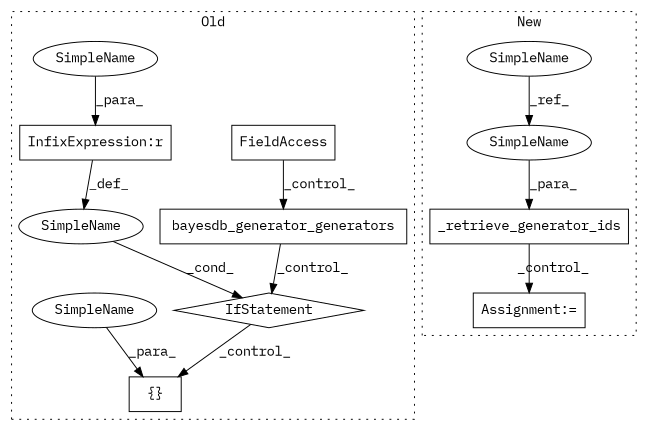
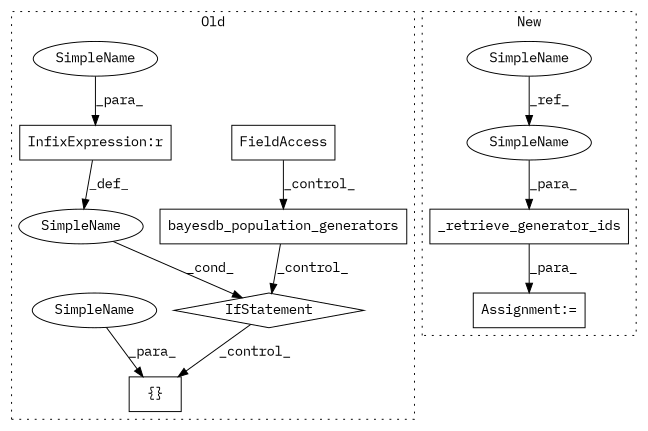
node "bayesdb_generator_generators": label "bayesdb_generator_generators" -> "bayesdb_population_generators"
edge "_retrieve_generator_ids" -> "Assignment:=": label "_control_" -> "_para_"
